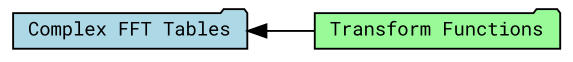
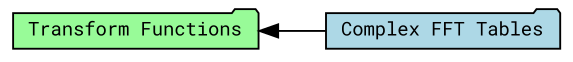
edge "Transform Functions" -> "Complex FFT Tables": reversed
